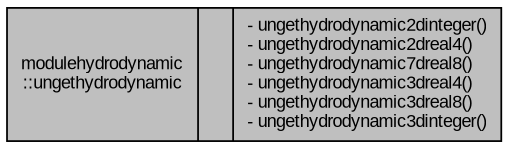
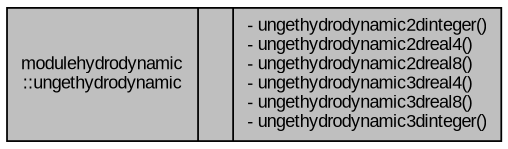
node "modulehydrodynamic": text "- ungethydrodynamic7dreal8()" -> "- ungethydrodynamic2dreal8()"
